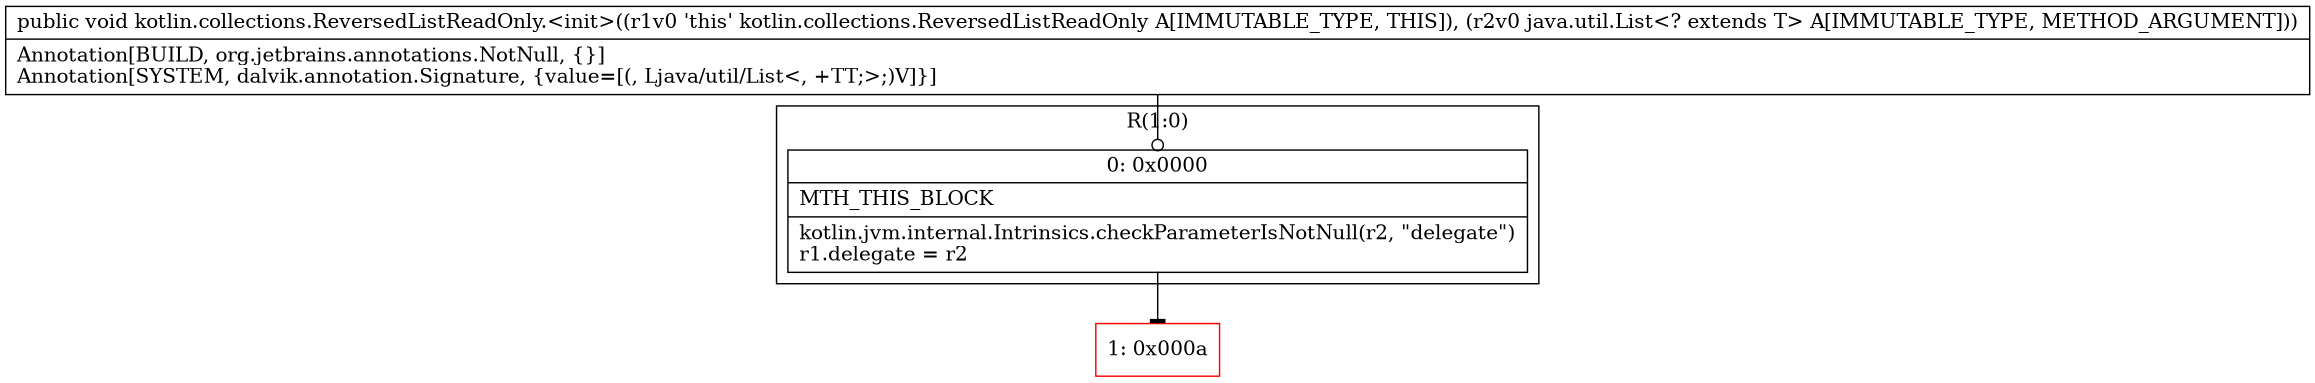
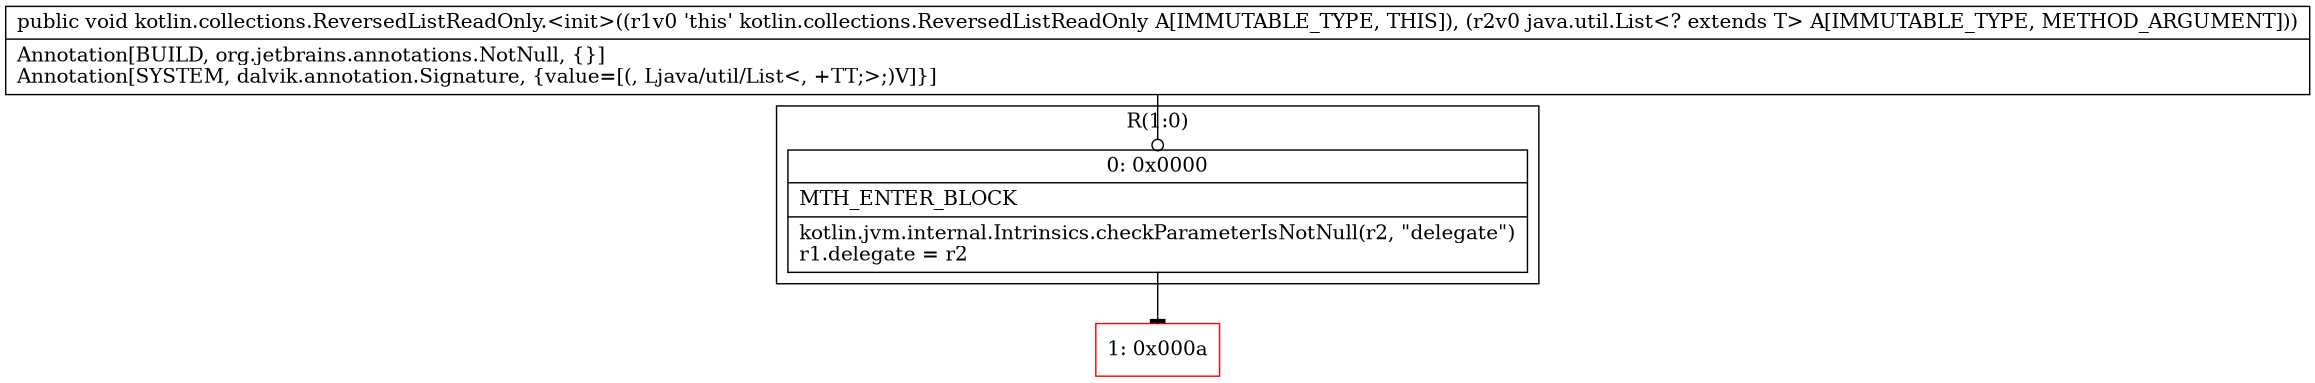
node "0: 0x0000": text "MTH_THIS_BLOCK" -> "MTH_ENTER_BLOCK"
